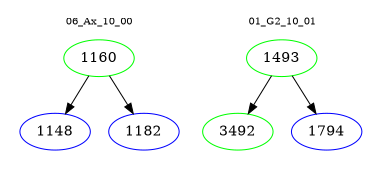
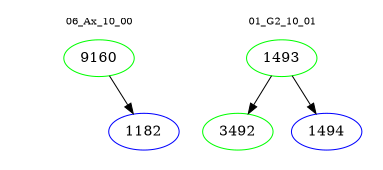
node "1160": label "1160" -> "9160"
node "1148": removed
node "1794": label "1794" -> "1494"
